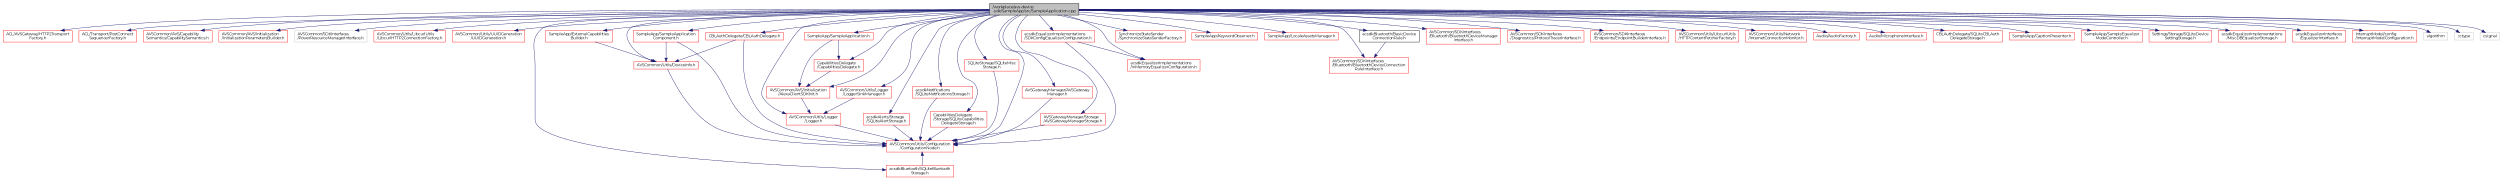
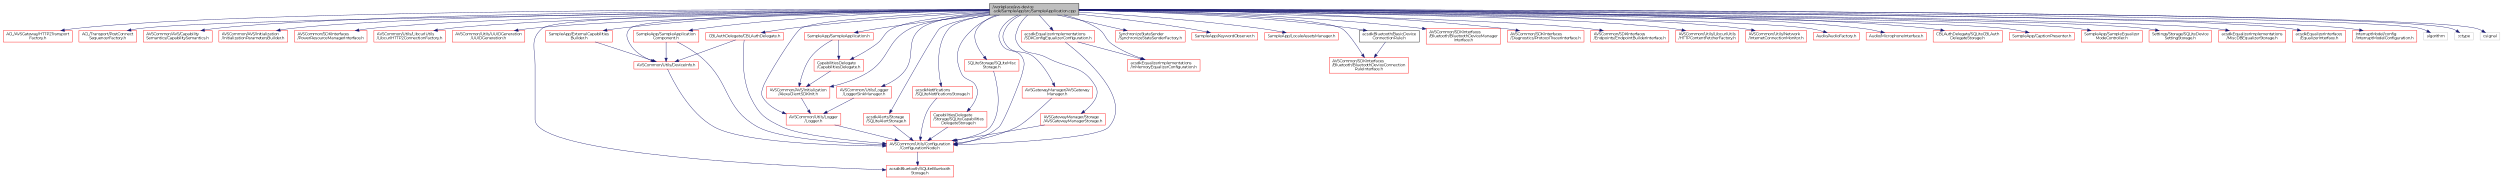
node "AVSCommon/SDKInterfaces /PowerResourceManagerInterface.h": color grey75 -> red
edge "acsdkBluetooth/SQLiteBluetooth Storage.h" -> "AVSCommon/Utils/Configuration /ConfigurationNode.h": reversed
